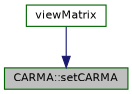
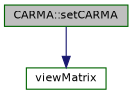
edge "viewMatrix" -> "CARMA::setCARMA": reversed
